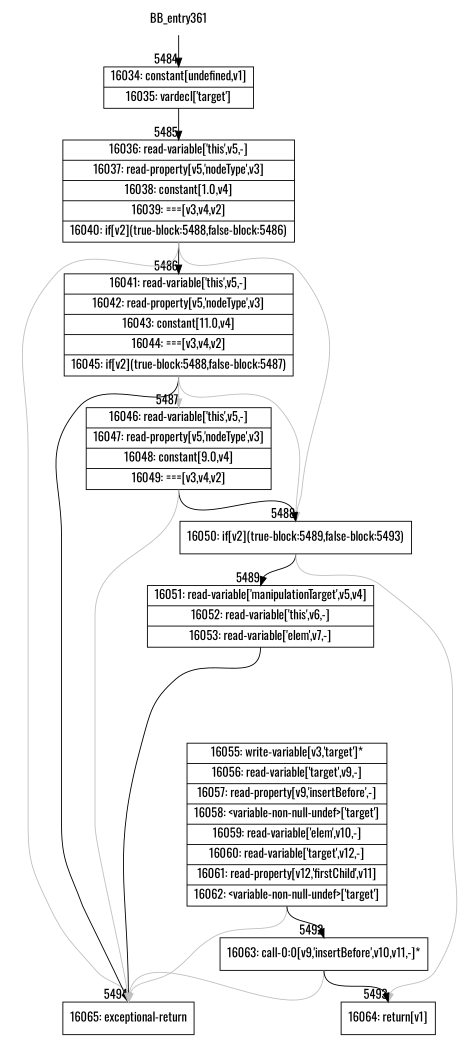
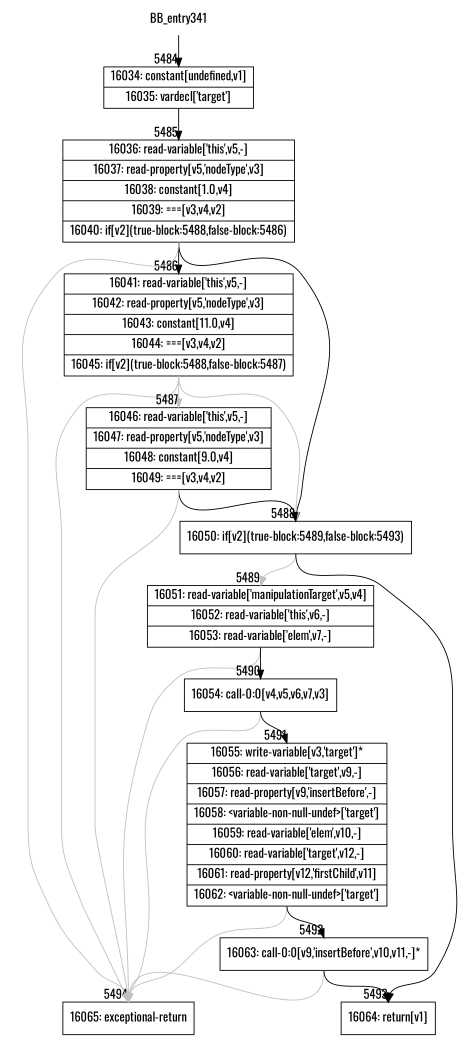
node "BB_entry361": label "BB_entry361" -> "BB_entry341"
edge "16036: read-variable['this',v5,-]" -> "16050: if[v2](true-block:5489,false-block:5493)": color gray -> black
edge "16050: if[v2](true-block:5489,false-block:5493)" -> "16051: read-variable['manipulationTarget',v5,v4]": color black -> gray
edge "16041: read-variable['this',v5,-]" -> "16065: exceptional-return": color black -> gray
node "16054: call-0:0[v4,v5,v6,v7,v3]": added
edge "16050: if[v2](true-block:5489,false-block:5493)" -> "16064: return[v1]": color gray -> black
edge "16051: read-variable['manipulationTarget',v5,v4]" -> "16065: exceptional-return": color black -> gray
